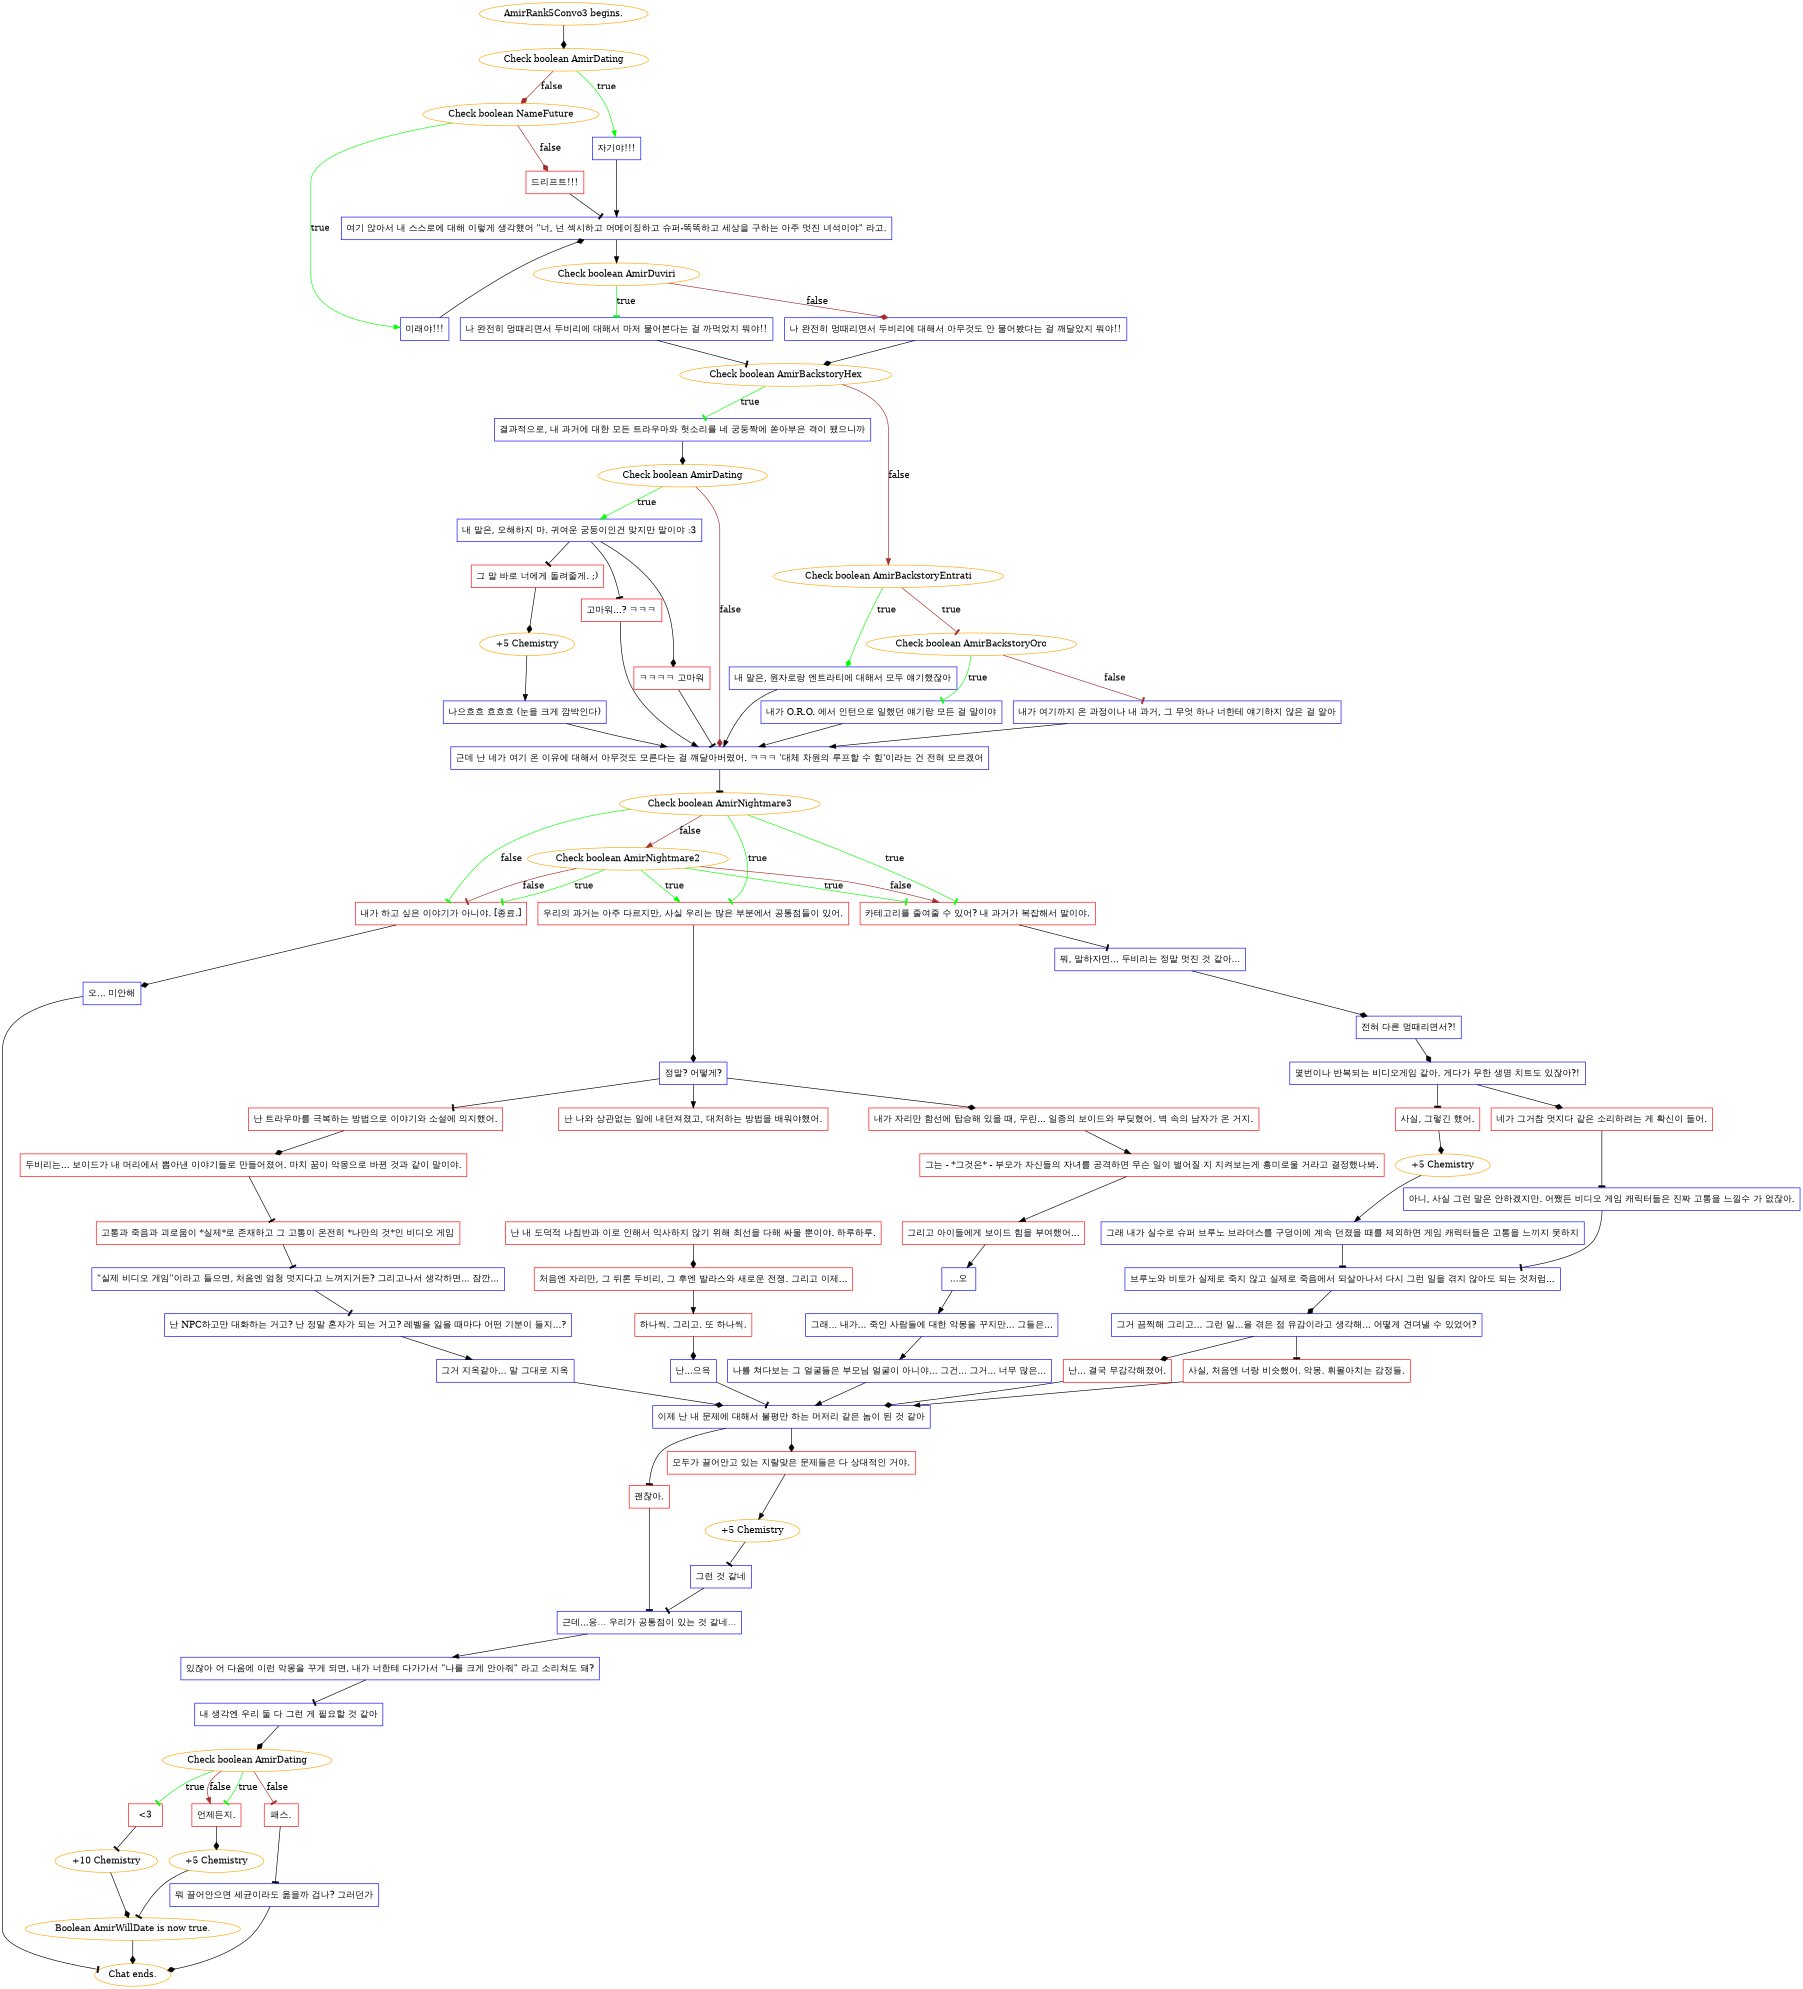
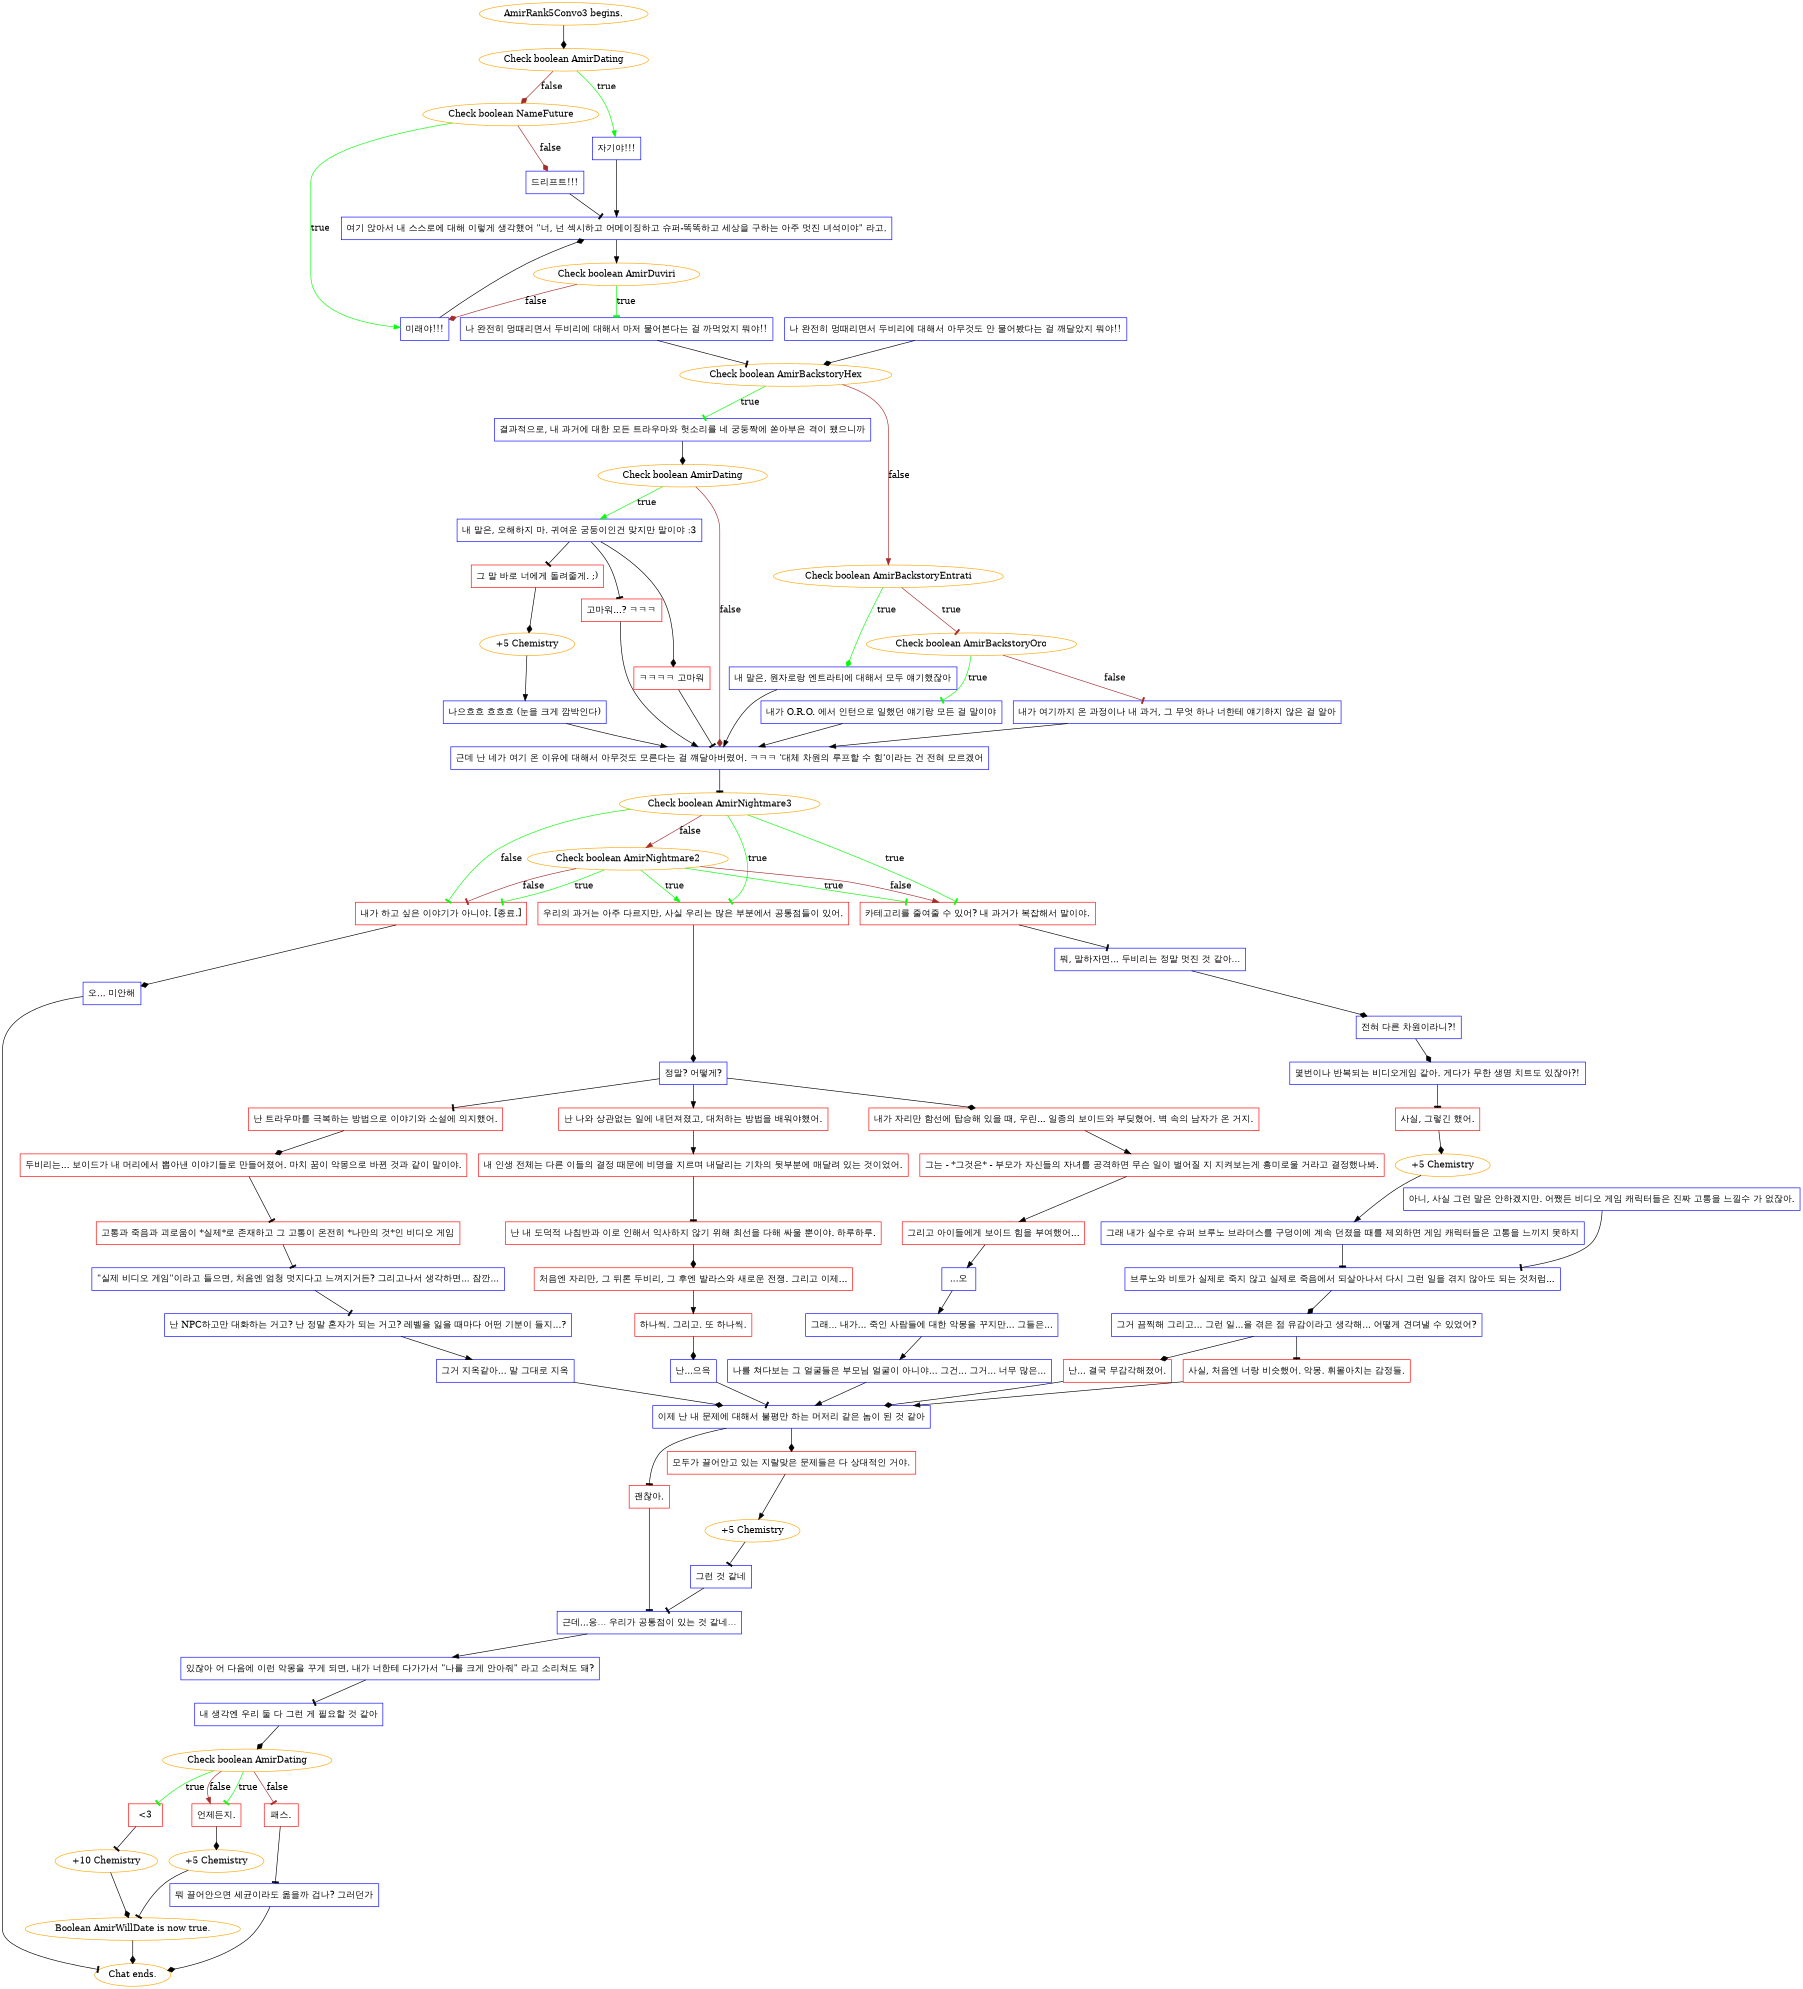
node "드리프트!!!": color red -> blue
edge "Check boolean AmirDuviri" -> "나 완전히 멍때리면서 두비리에 대해서 아무것도 안 물어봤다는 걸 깨달았지 뭐야!!": now "Check boolean AmirDuviri" -> "미래야!!!"
node "전혀 다른 멍때리면서?!": label "전혀 다른 멍때리면서?!" -> "전혀 다른 차원이라니?!"
node "네가 그거참 멋지다 같은 소리하려는 게 확신이 들어.": removed
node "내 인생 전체는 다른 이들의 결정 때문에 비명을 지르며 내달리는 기차의 뒷부분에 매달려 있는 것이었어.": added
